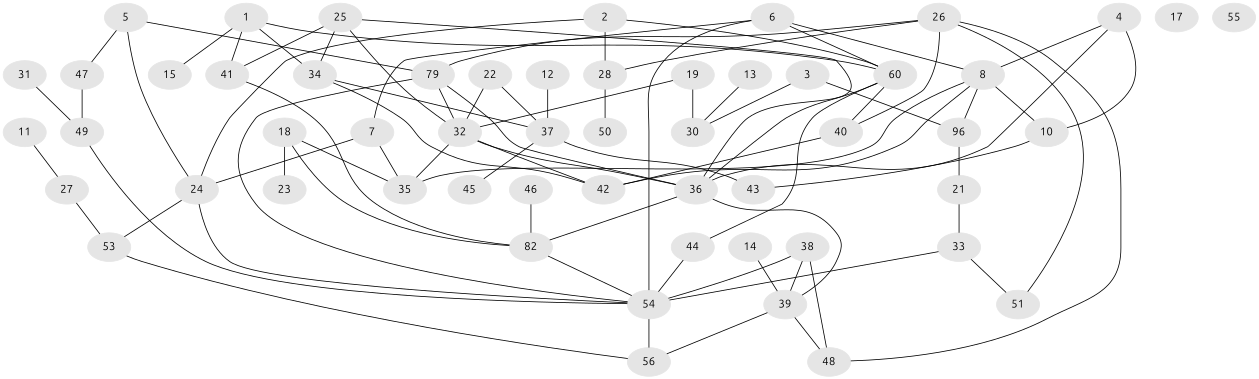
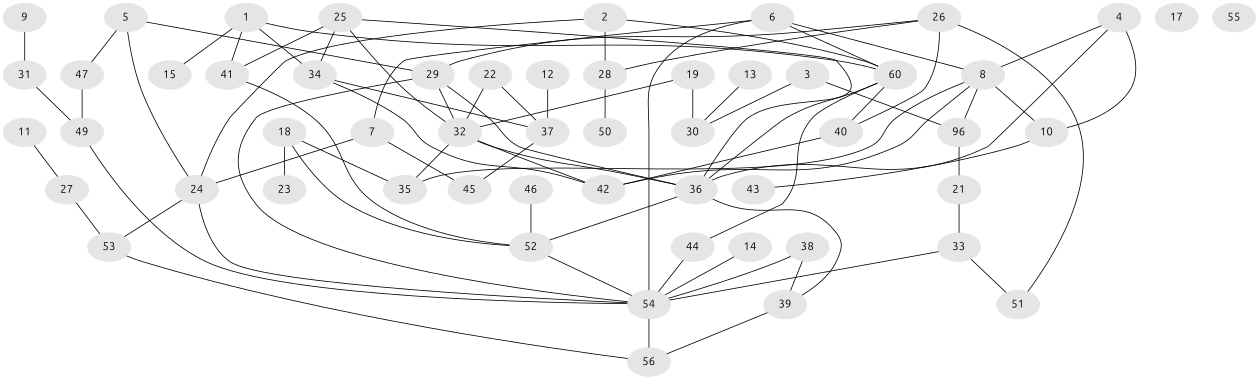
node "9": added
node "79": label "79" -> "29"
edge "7" -- "35": now "7" -- "45"
edge "37" -- "43": removed
node "82": label "82" -> "52"
edge "14" -- "39": now "14" -- "54"
node "48": removed
